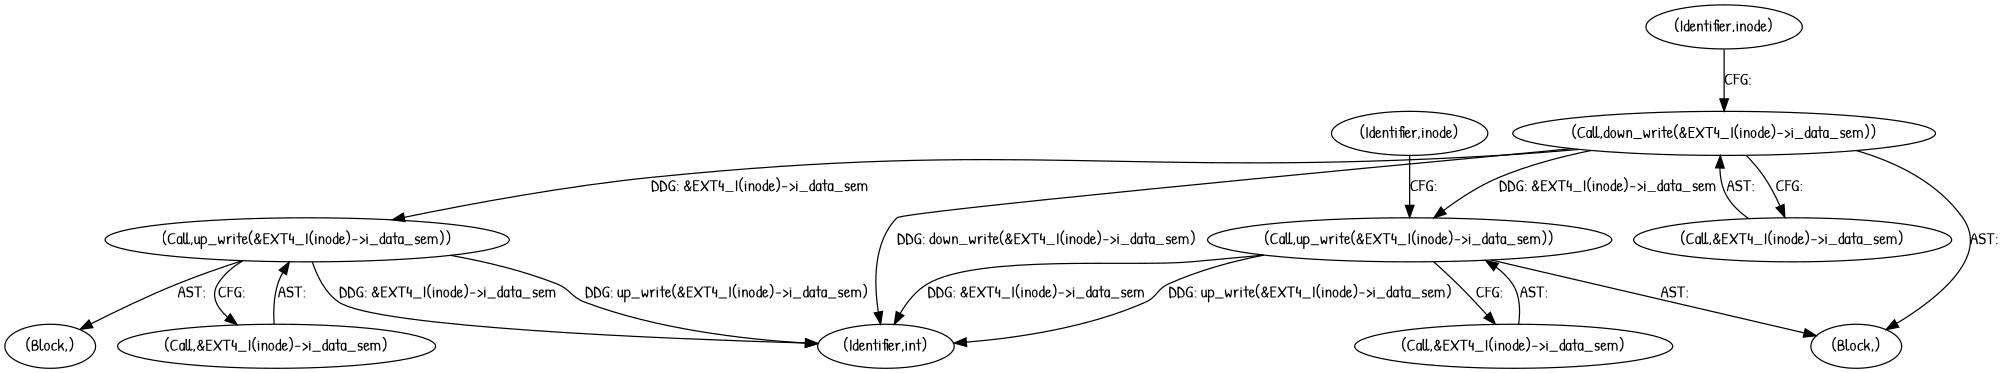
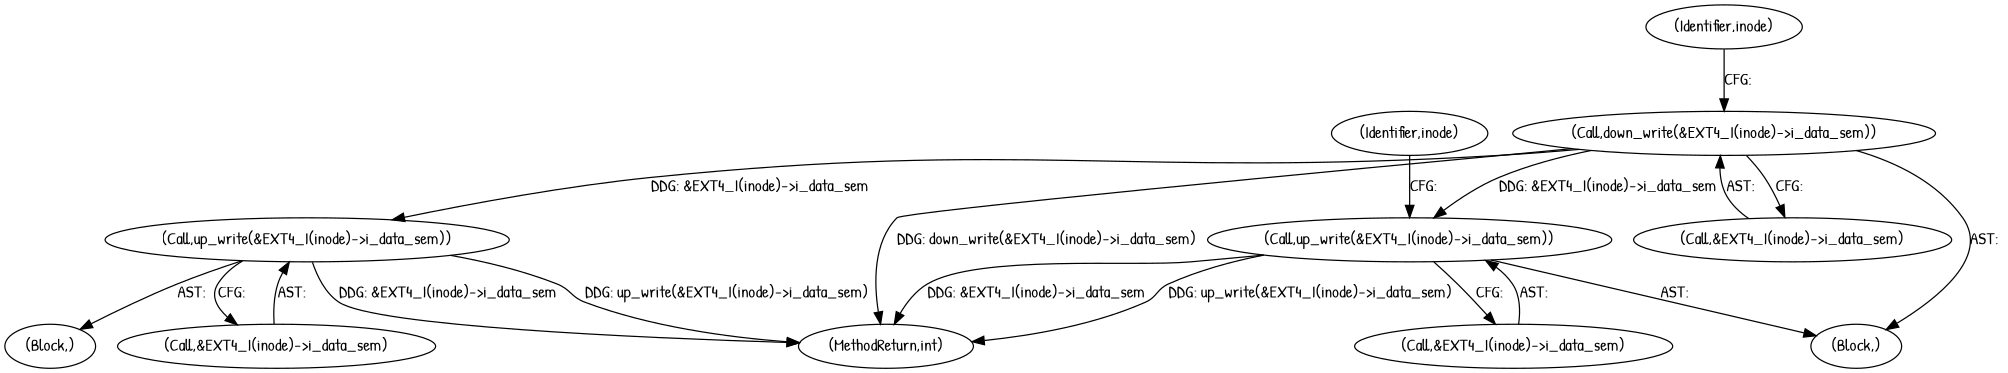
node "(Identifier,int)": label "(Identifier,int)" -> "(MethodReturn,int)"
